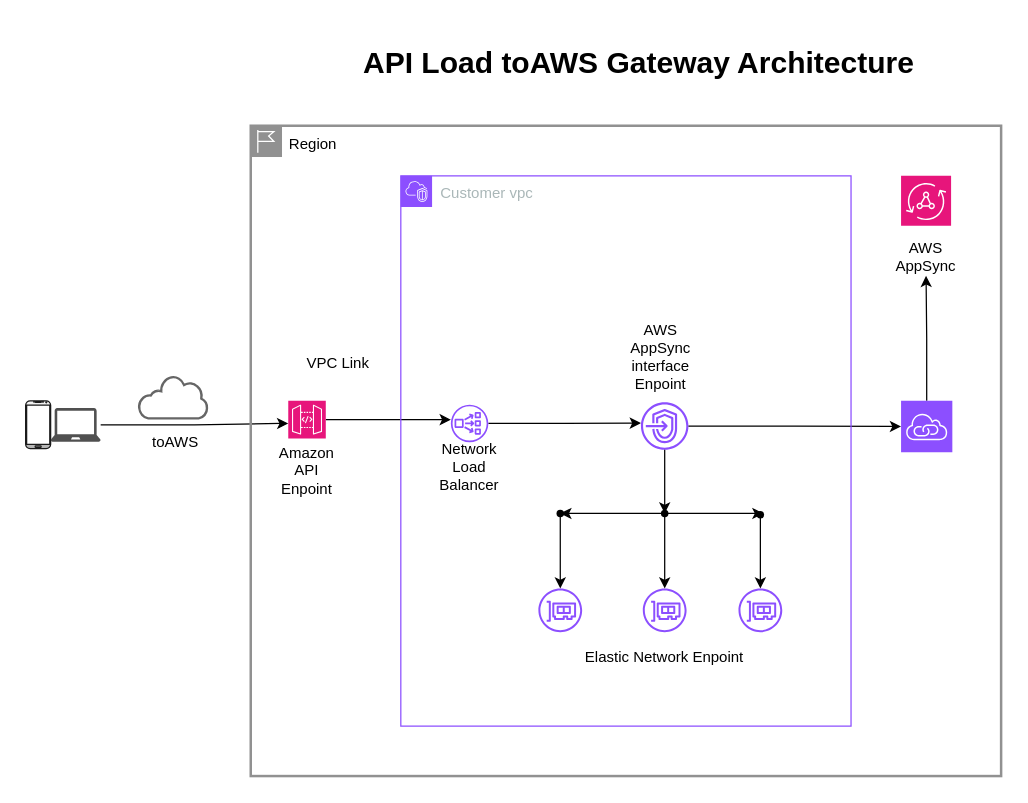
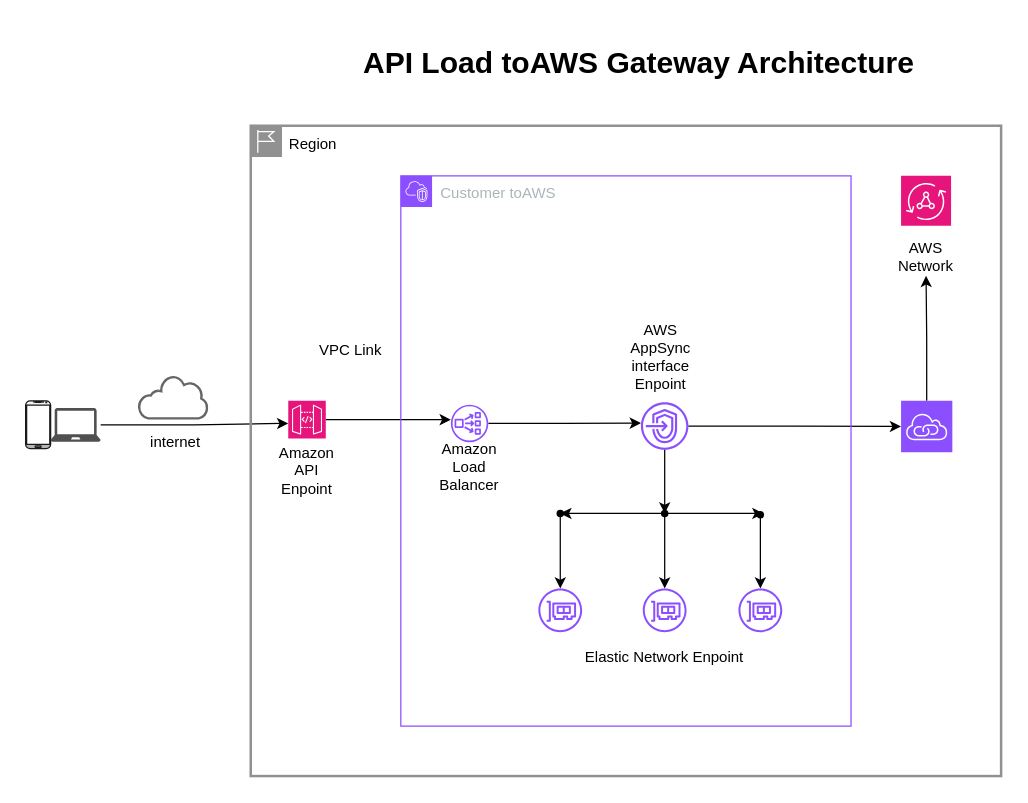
node "Customer vpc": label "Customer vpc" -> "Customer toAWS"
node "AWS AppSync": label "AWS AppSync" -> "AWS Network"
node "VPC Link": moved (338, 363) -> (351, 351)
node "toAWS": label "toAWS" -> "internet"
node "Network Load Balancer": label "Network Load Balancer" -> "Amazon Load Balancer"
